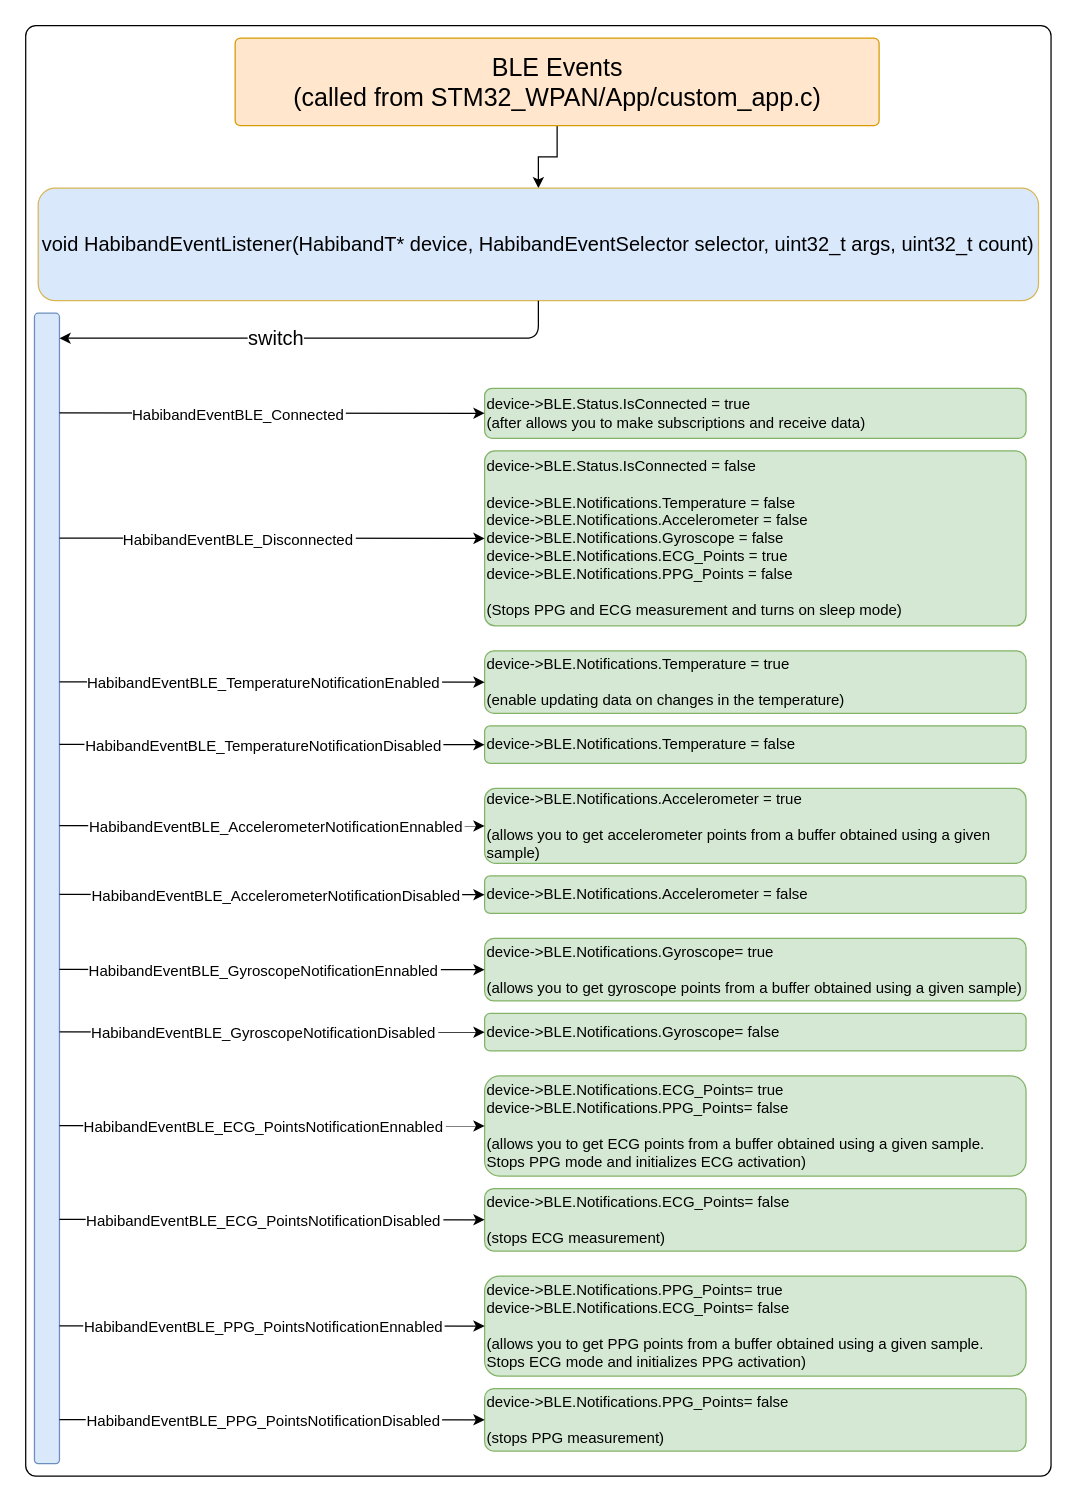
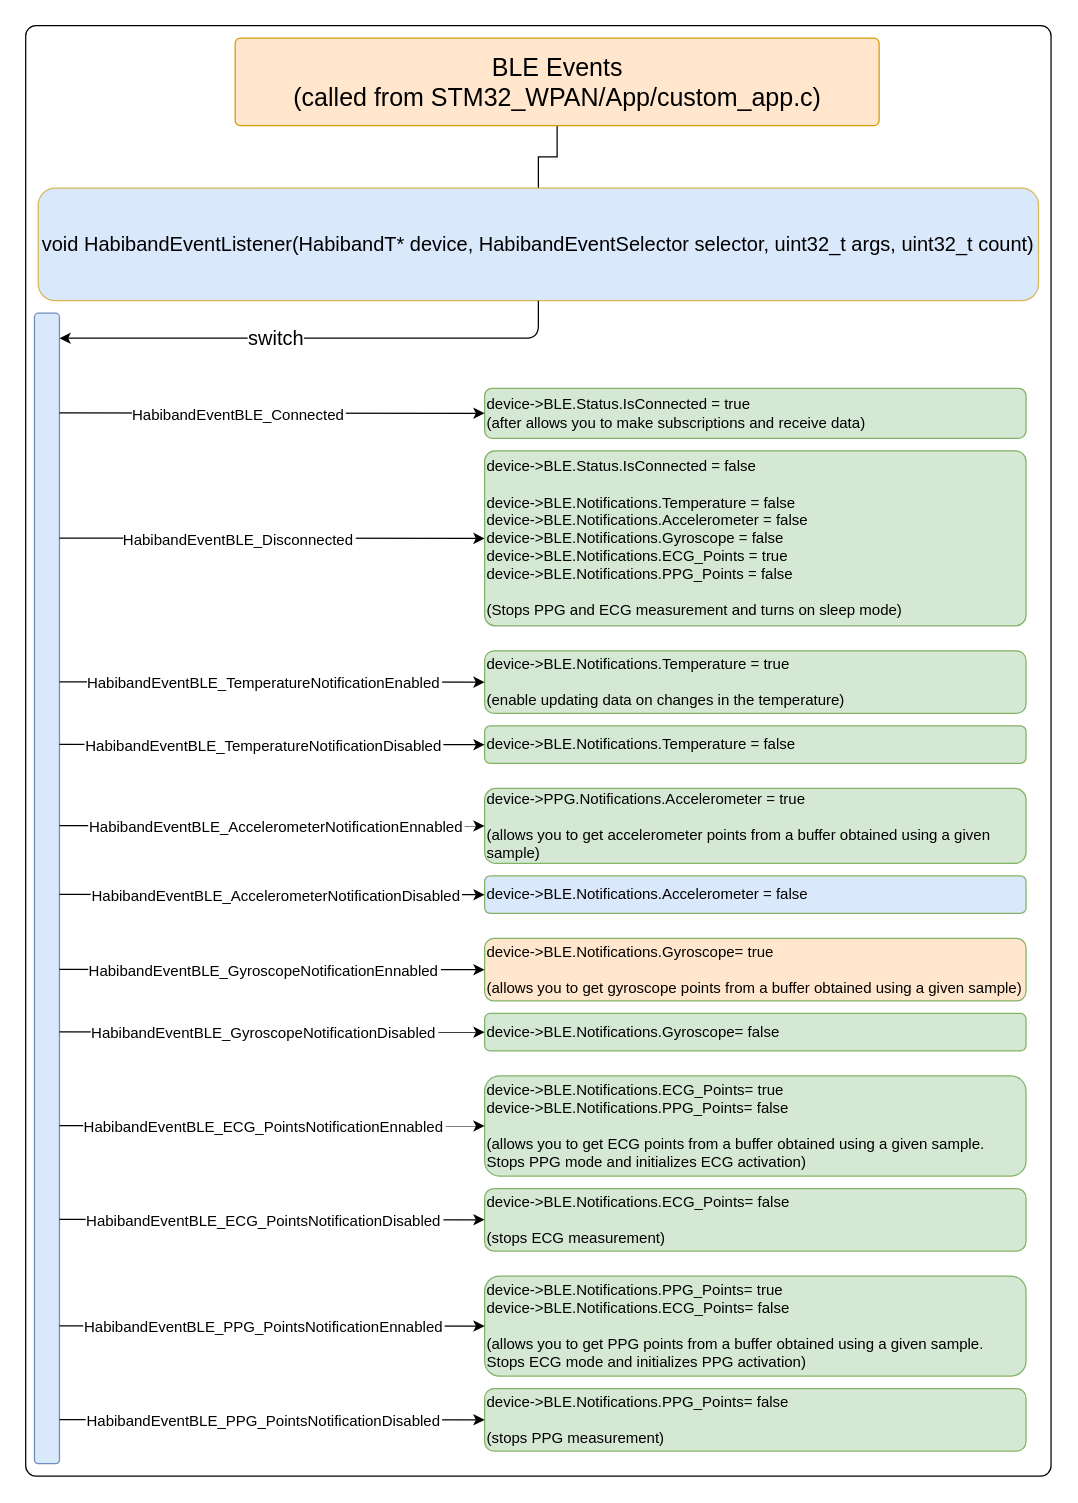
edge "BLE Events (called from STM32_WPAN/App/custom_app.c)" -> "void HabibandEventListener(HabibandT* device, HabibandEventSelector selector, uint32_t args, uint32_t count)": arrowhead classic -> none
node "device->BLE.Notifications.Accelerometer = true (allows you to get accelerometer points from a buffer obtained using a given sample)": label "device->BLE.Notifications.Accelerometer = true (allows you to get accelerometer points from a buffer obtained using a given sample)" -> "device->PPG.Notifications.Accelerometer = true (allows you to get accelerometer points from a buffer obtained using a given sample)"
node "device->BLE.Notifications.Accelerometer = false": fillcolor #d5e8d4 -> #dae8fc
node "device->BLE.Notifications.Gyroscope= true (allows you to get gyroscope points from a buffer obtained using a given sample)": fillcolor #d5e8d4 -> #ffe6cc
